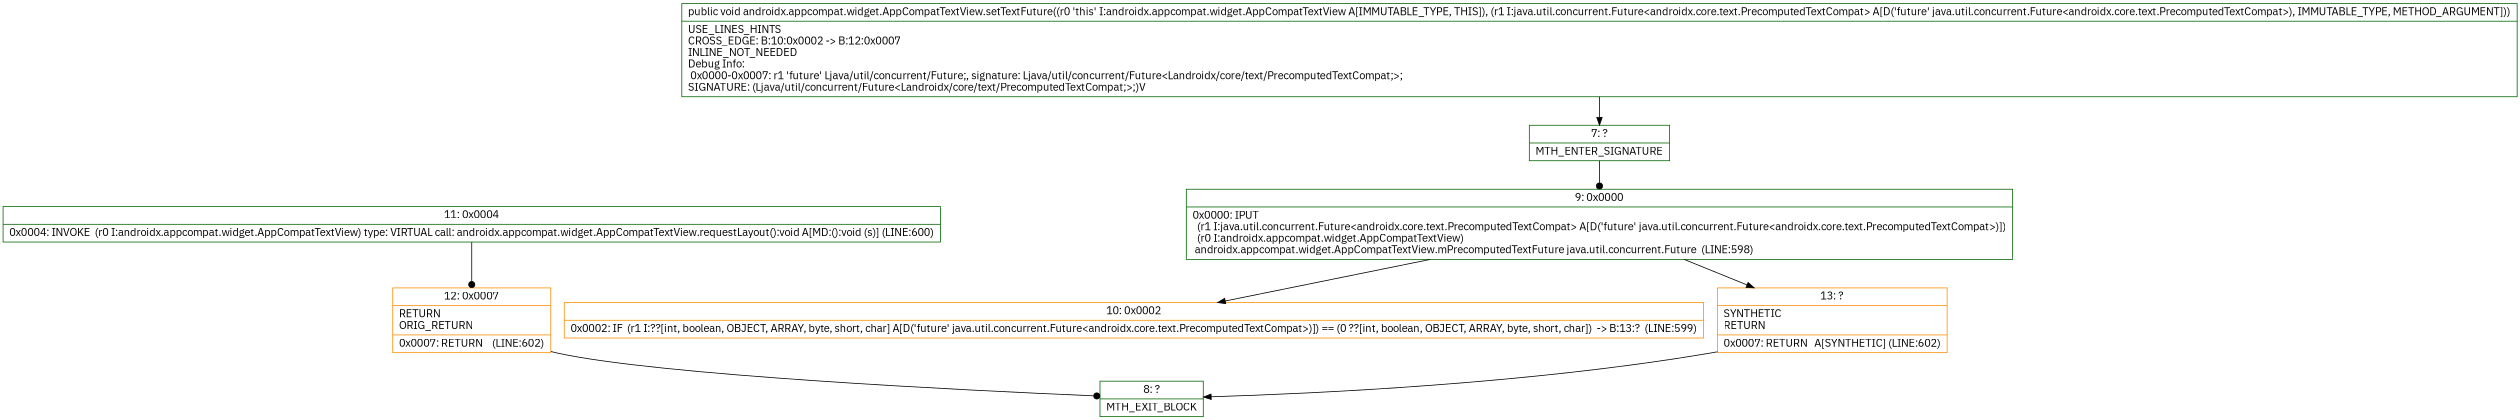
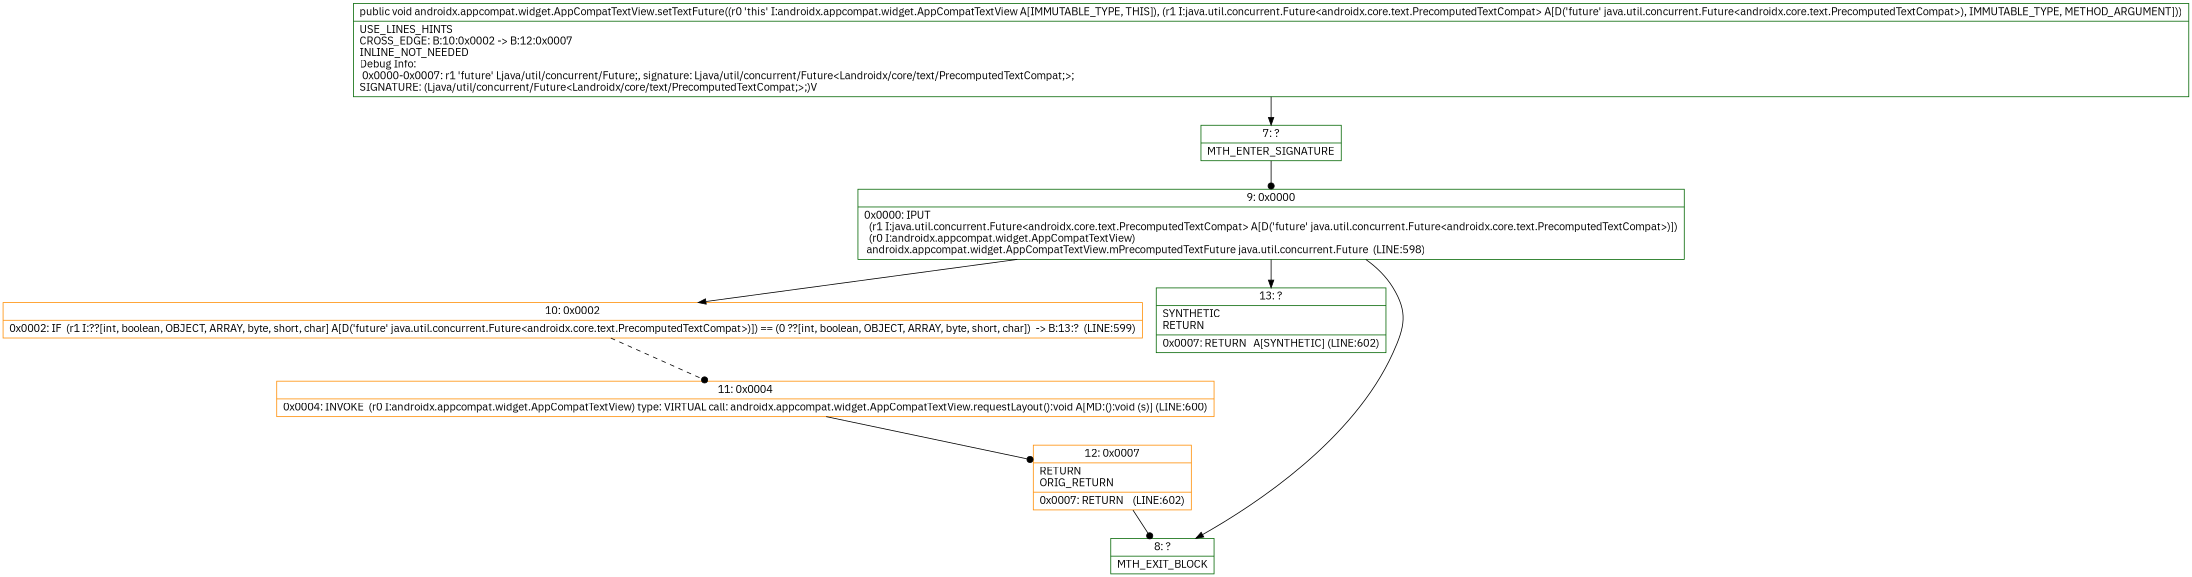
node "11: 0x0004": color darkgreen -> darkorange
node "13: ?": color darkorange -> darkgreen
edge "10: 0x0002" -> "11: 0x0004": added
edge "13: ?" -> "8: ?": now "9: 0x0000" -> "8: ?"
